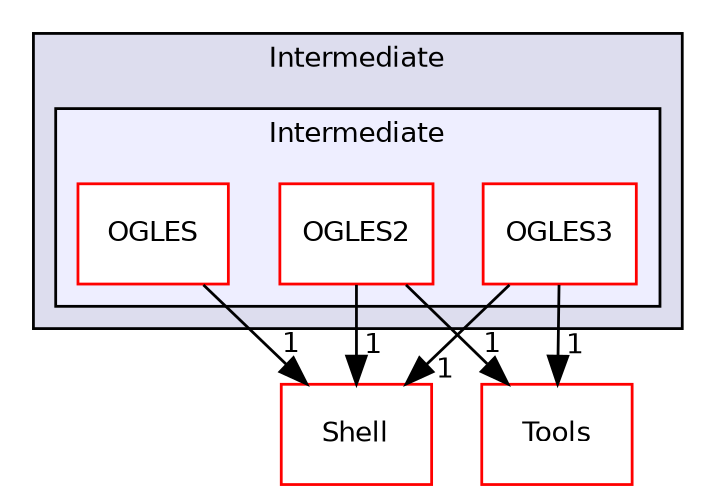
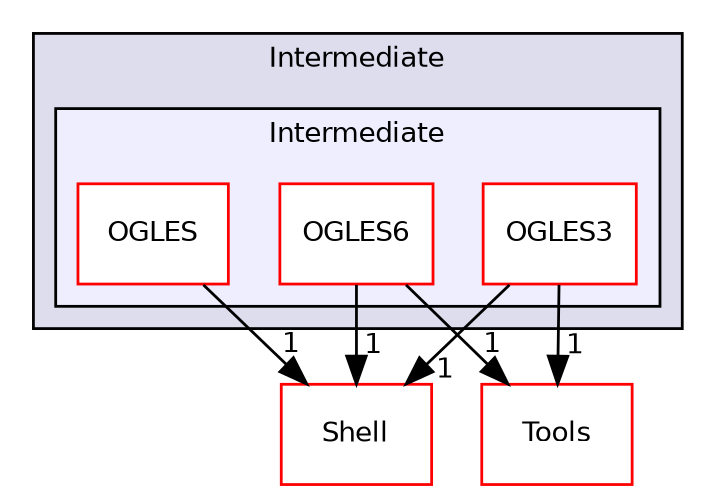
node "OGLES2": label "OGLES2" -> "OGLES6"
